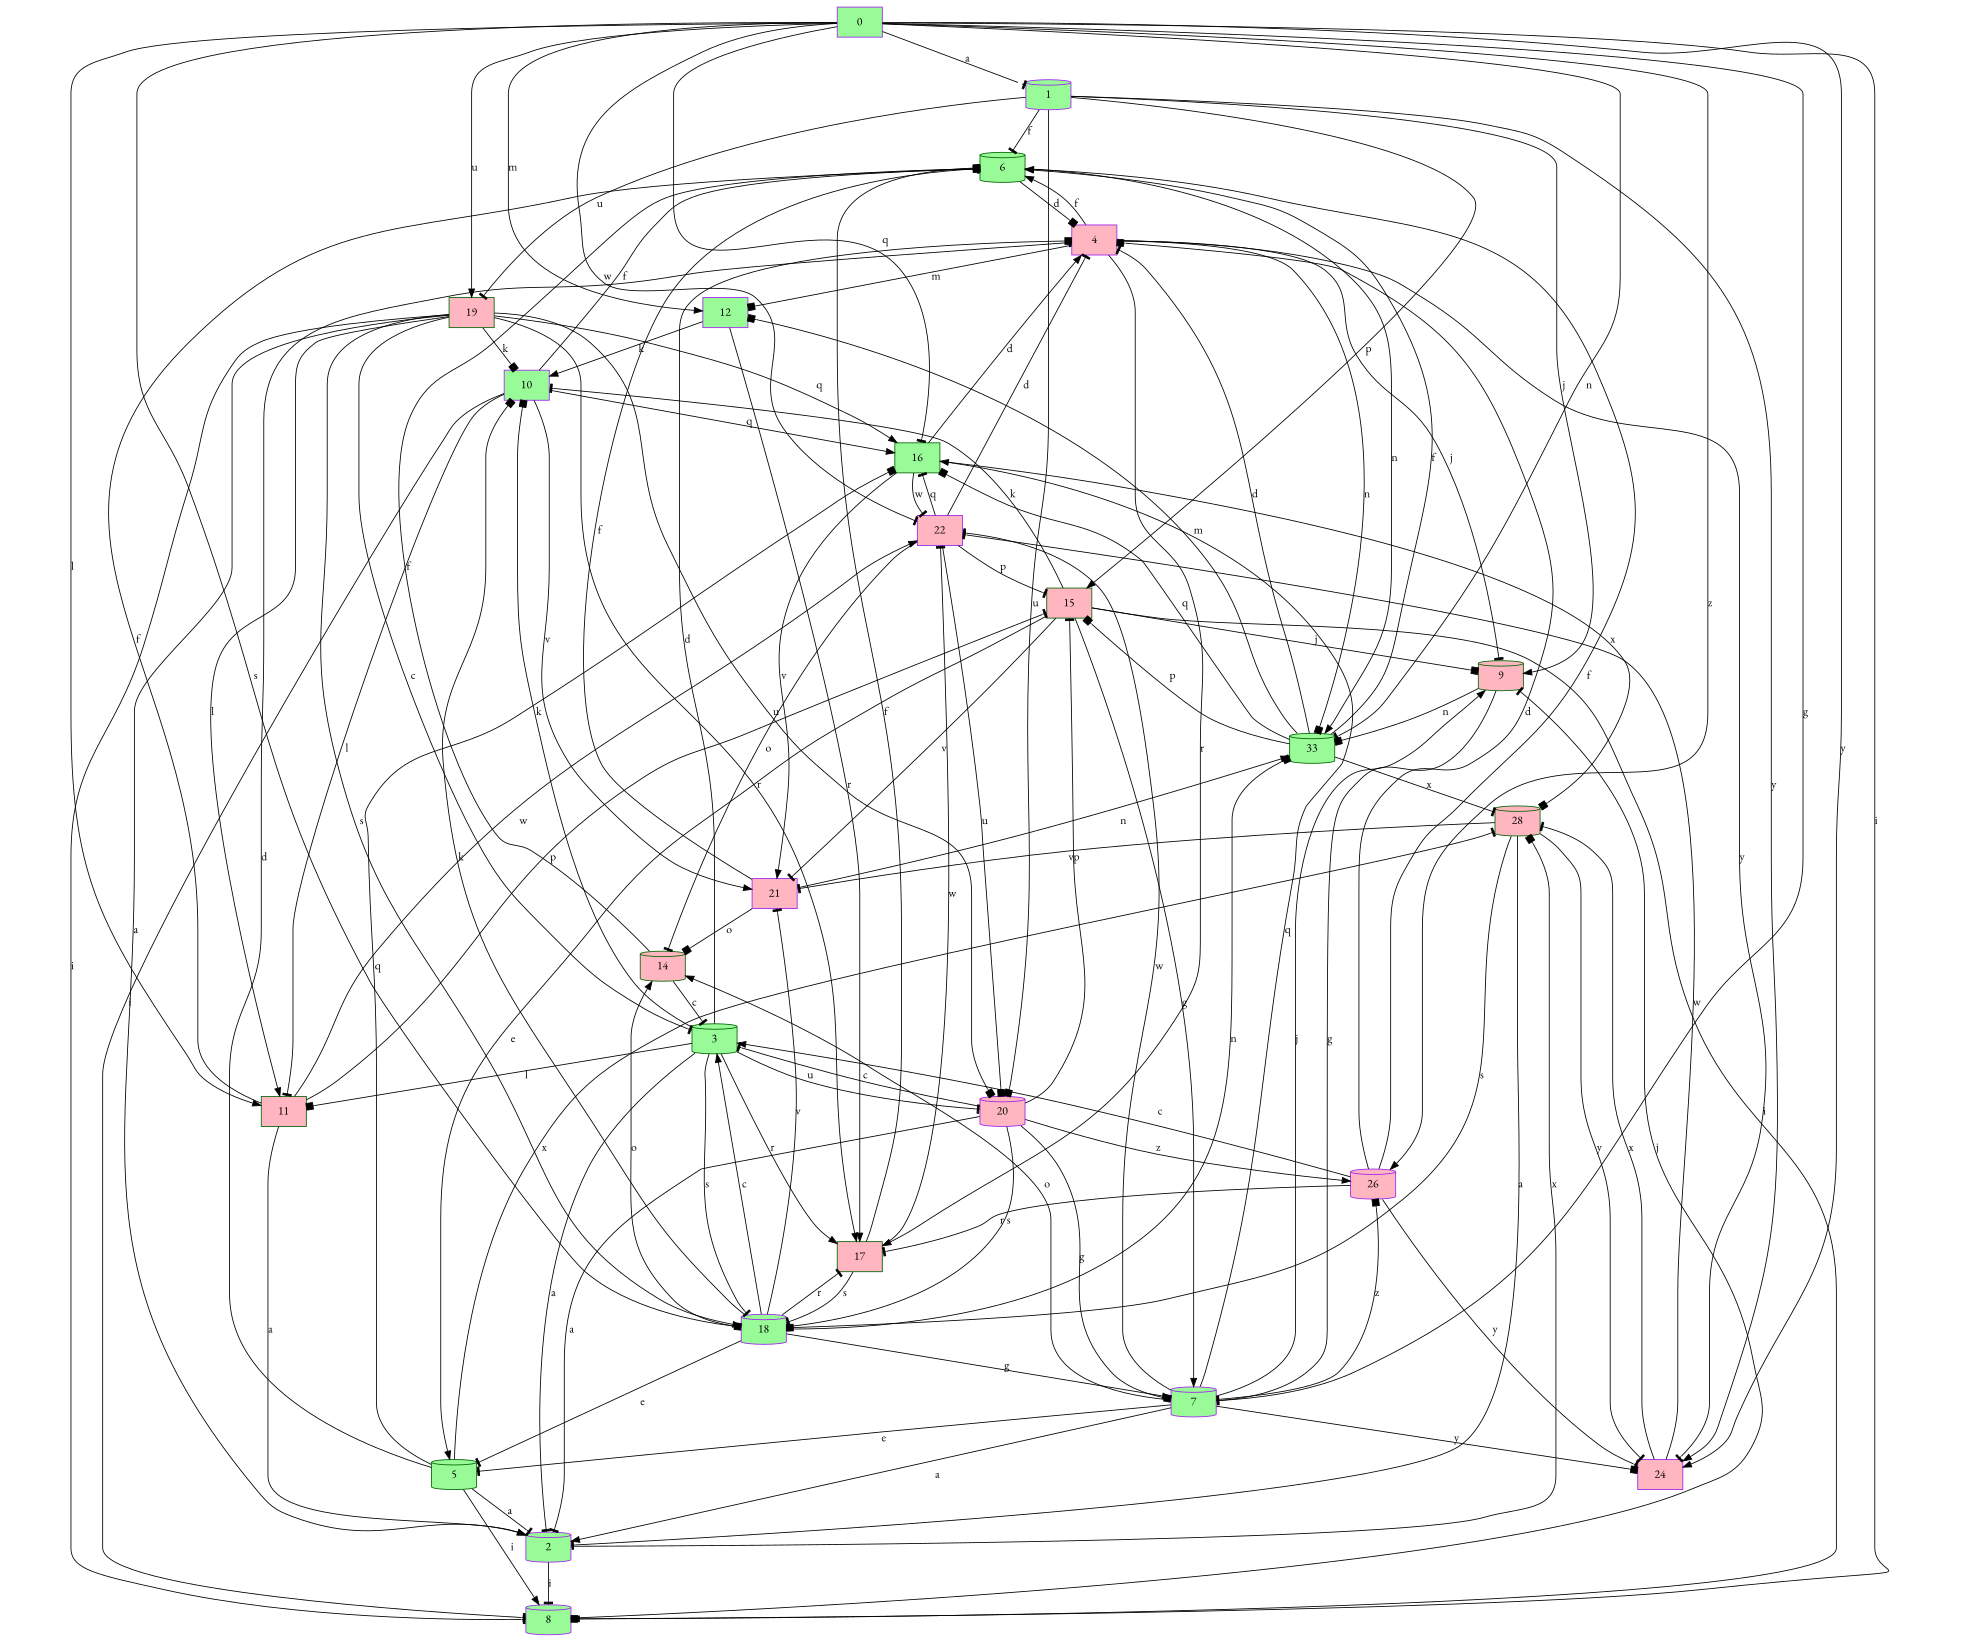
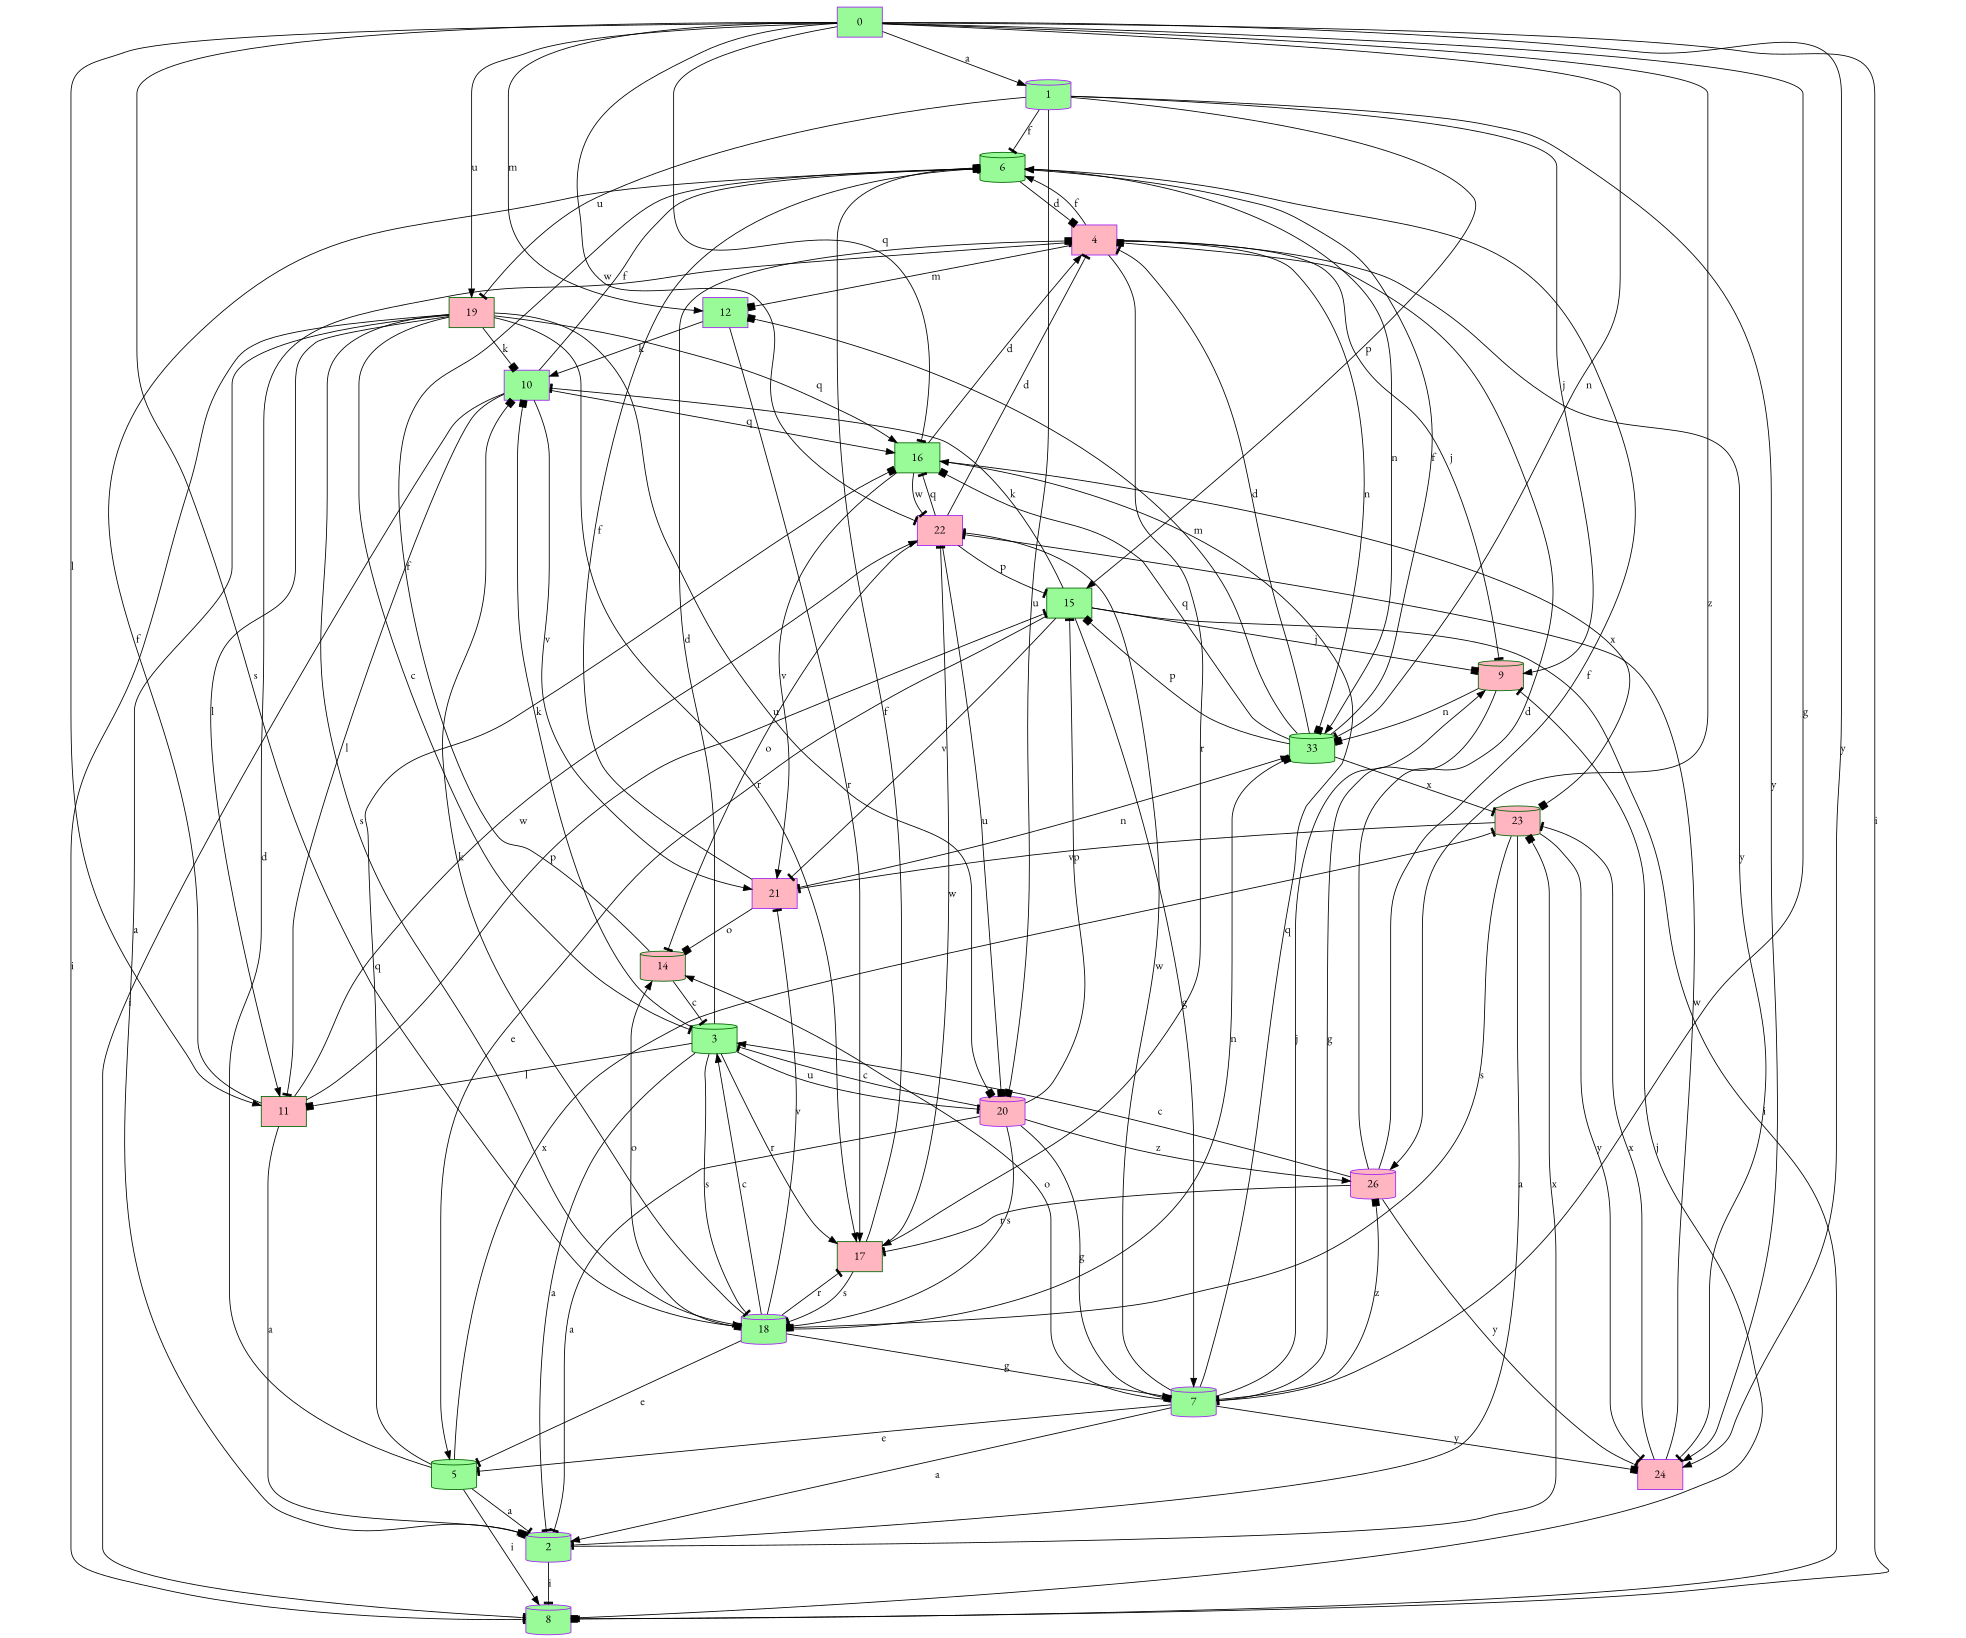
edge "0" -> "1": arrowhead tee -> normal
node "15": fillcolor lightpink -> palegreen
node "28": label "28" -> "23"
edge "11" -> "2": arrowhead normal -> box
